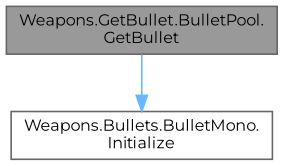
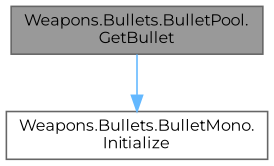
node "Weapons.GetBullet.BulletPool. GetBullet": label "Weapons.GetBullet.BulletPool. GetBullet" -> "Weapons.Bullets.BulletPool. GetBullet"
